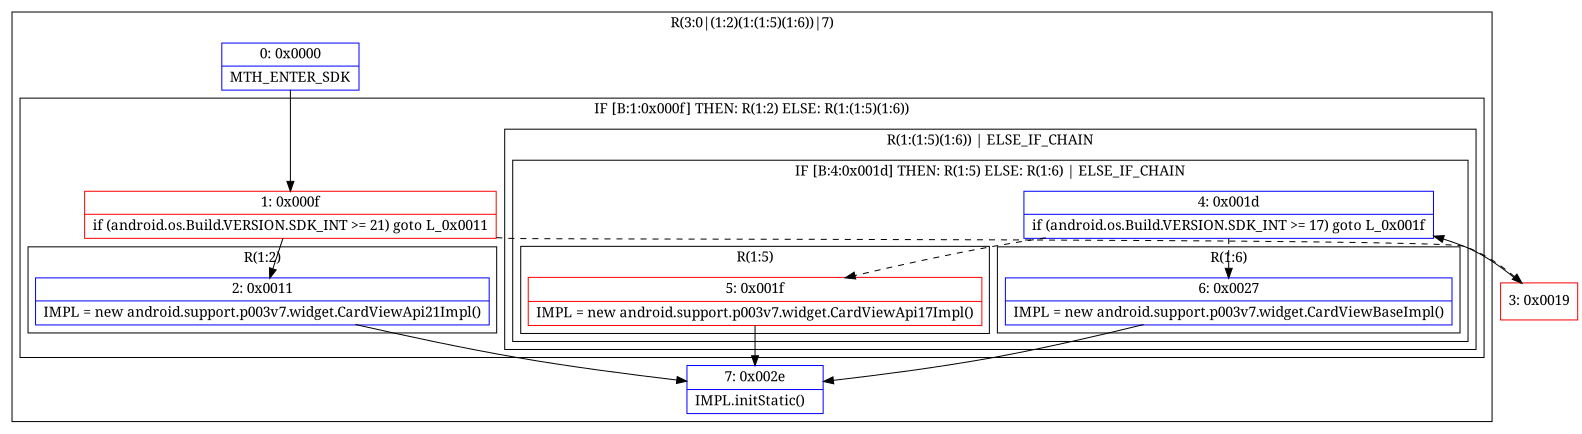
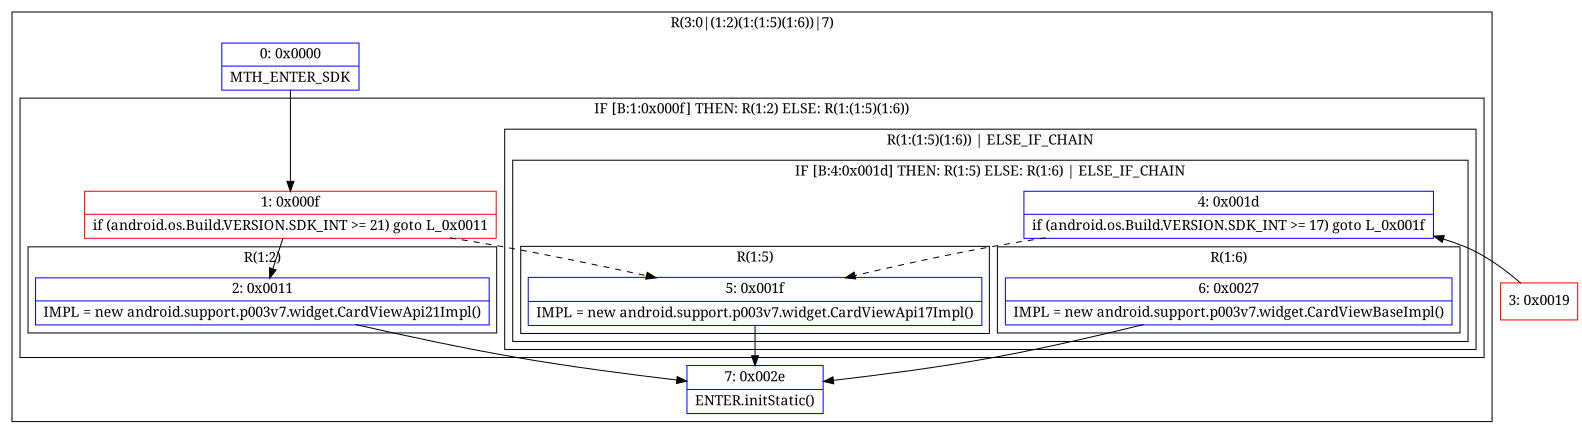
edge "1: 0x000f" -> "3: 0x0019": now "1: 0x000f" -> "5: 0x001f"
edge "4: 0x001d" -> "6: 0x0027": removed
node "5: 0x001f": color red -> blue
node "7: 0x002e": text "IMPL.initStatic()" -> "ENTER.initStatic()"
